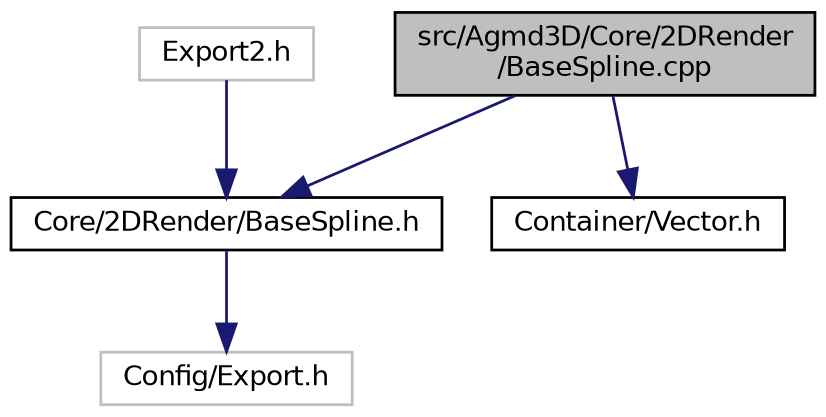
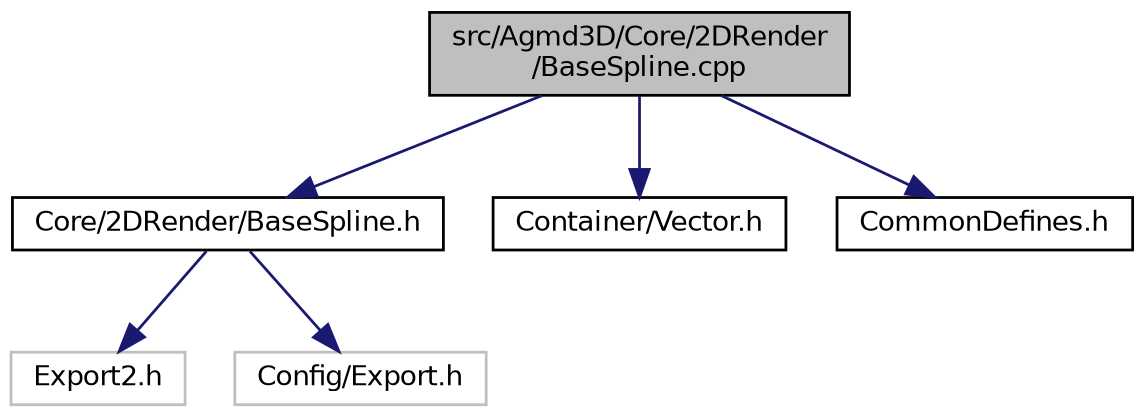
edge "Export2.h" -> "Core/2DRender/BaseSpline.h": reversed
node "CommonDefines.h": added
